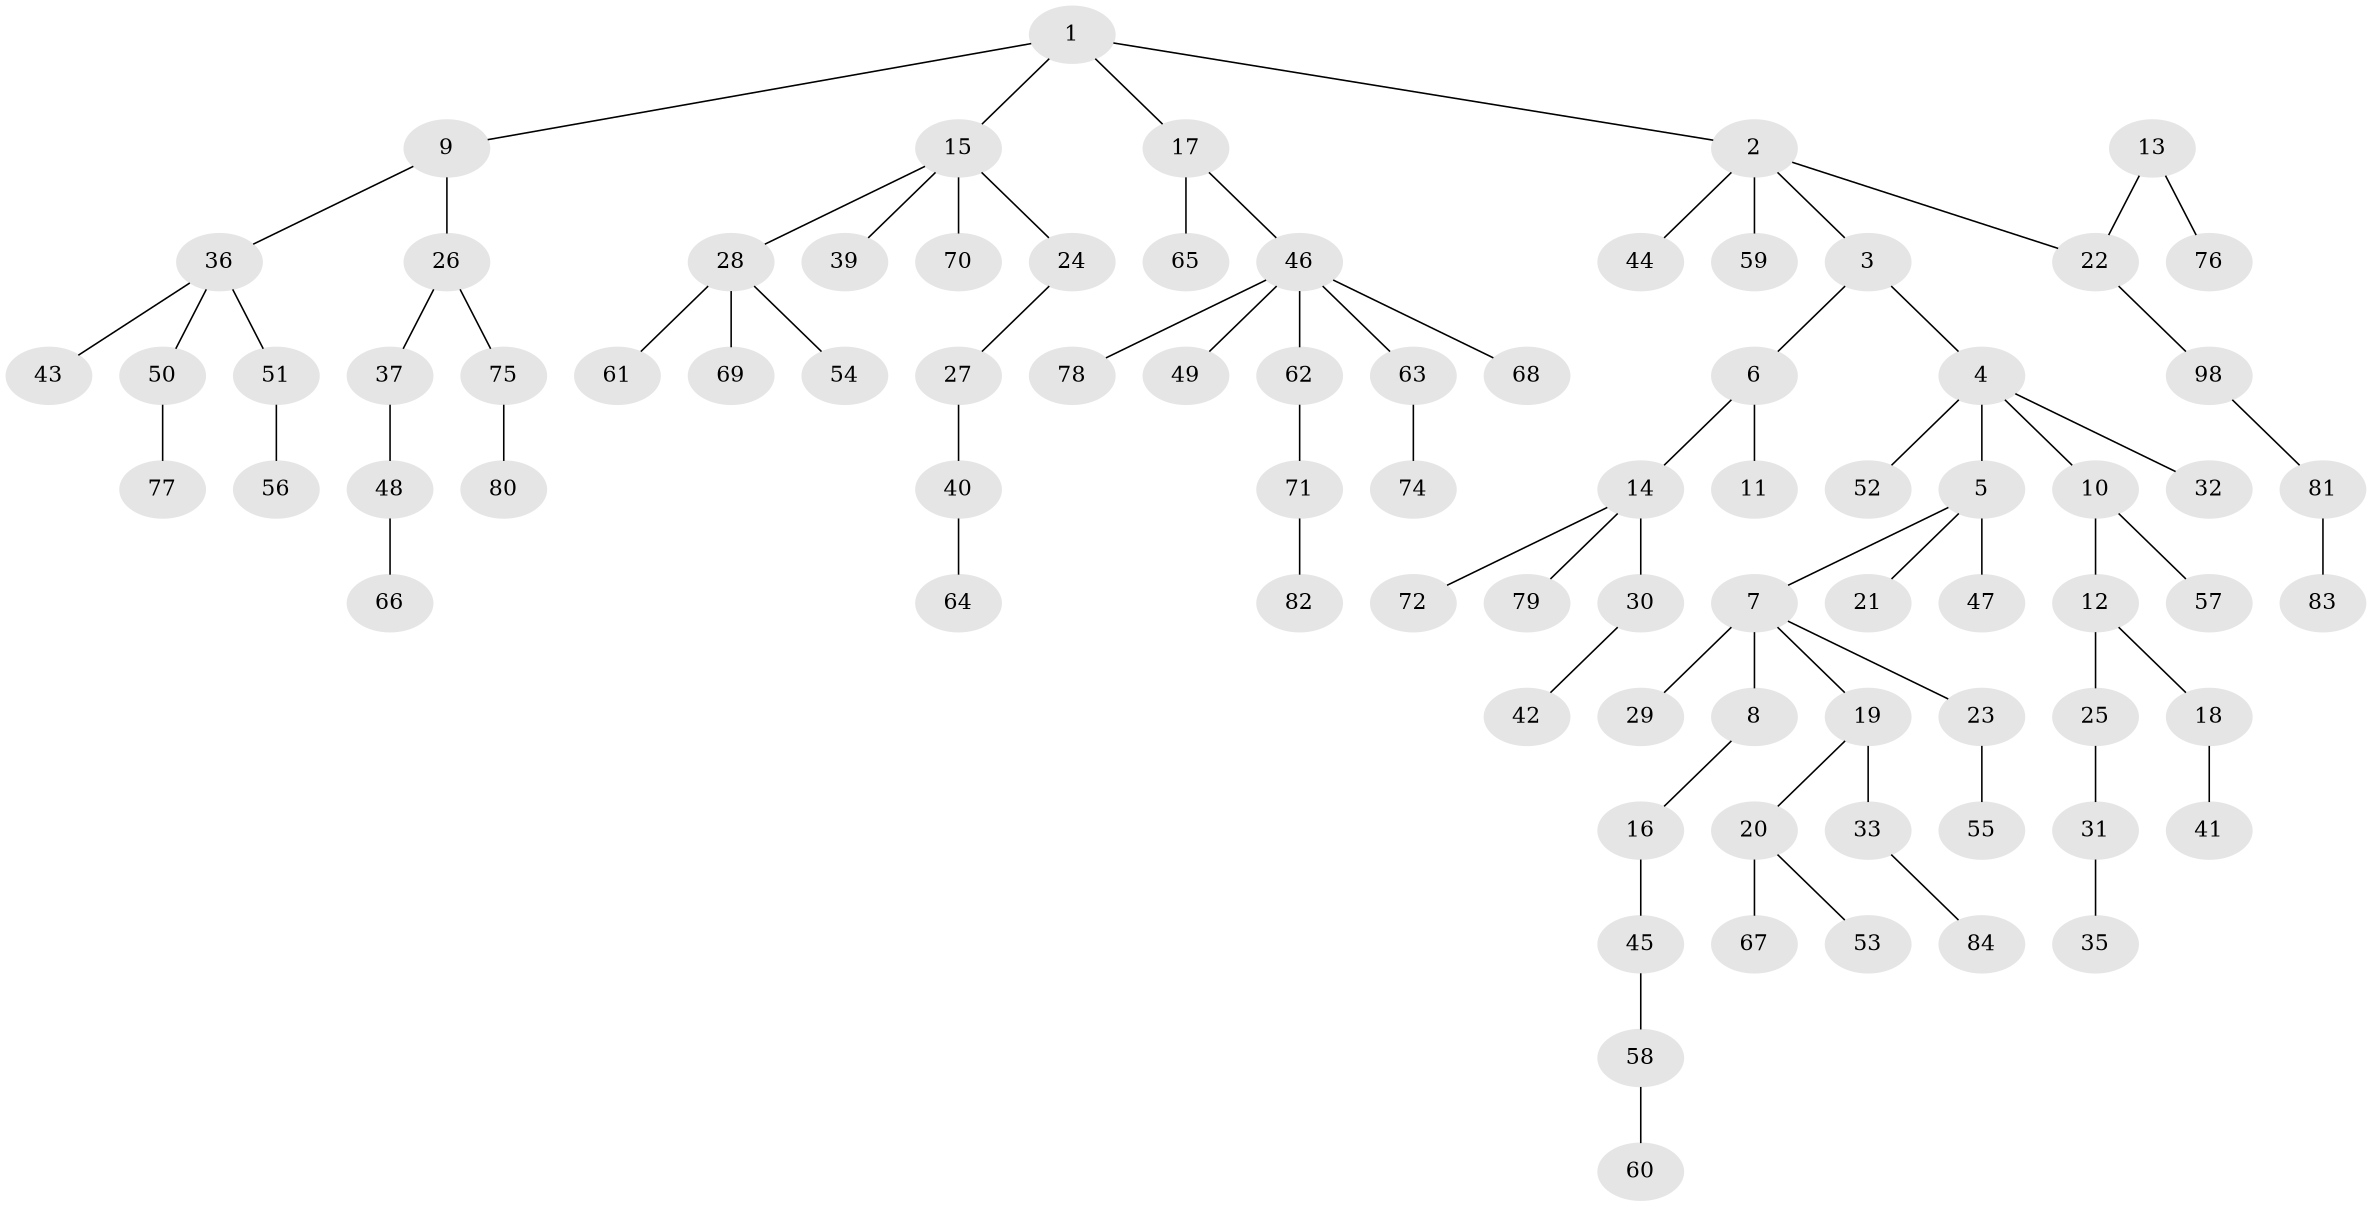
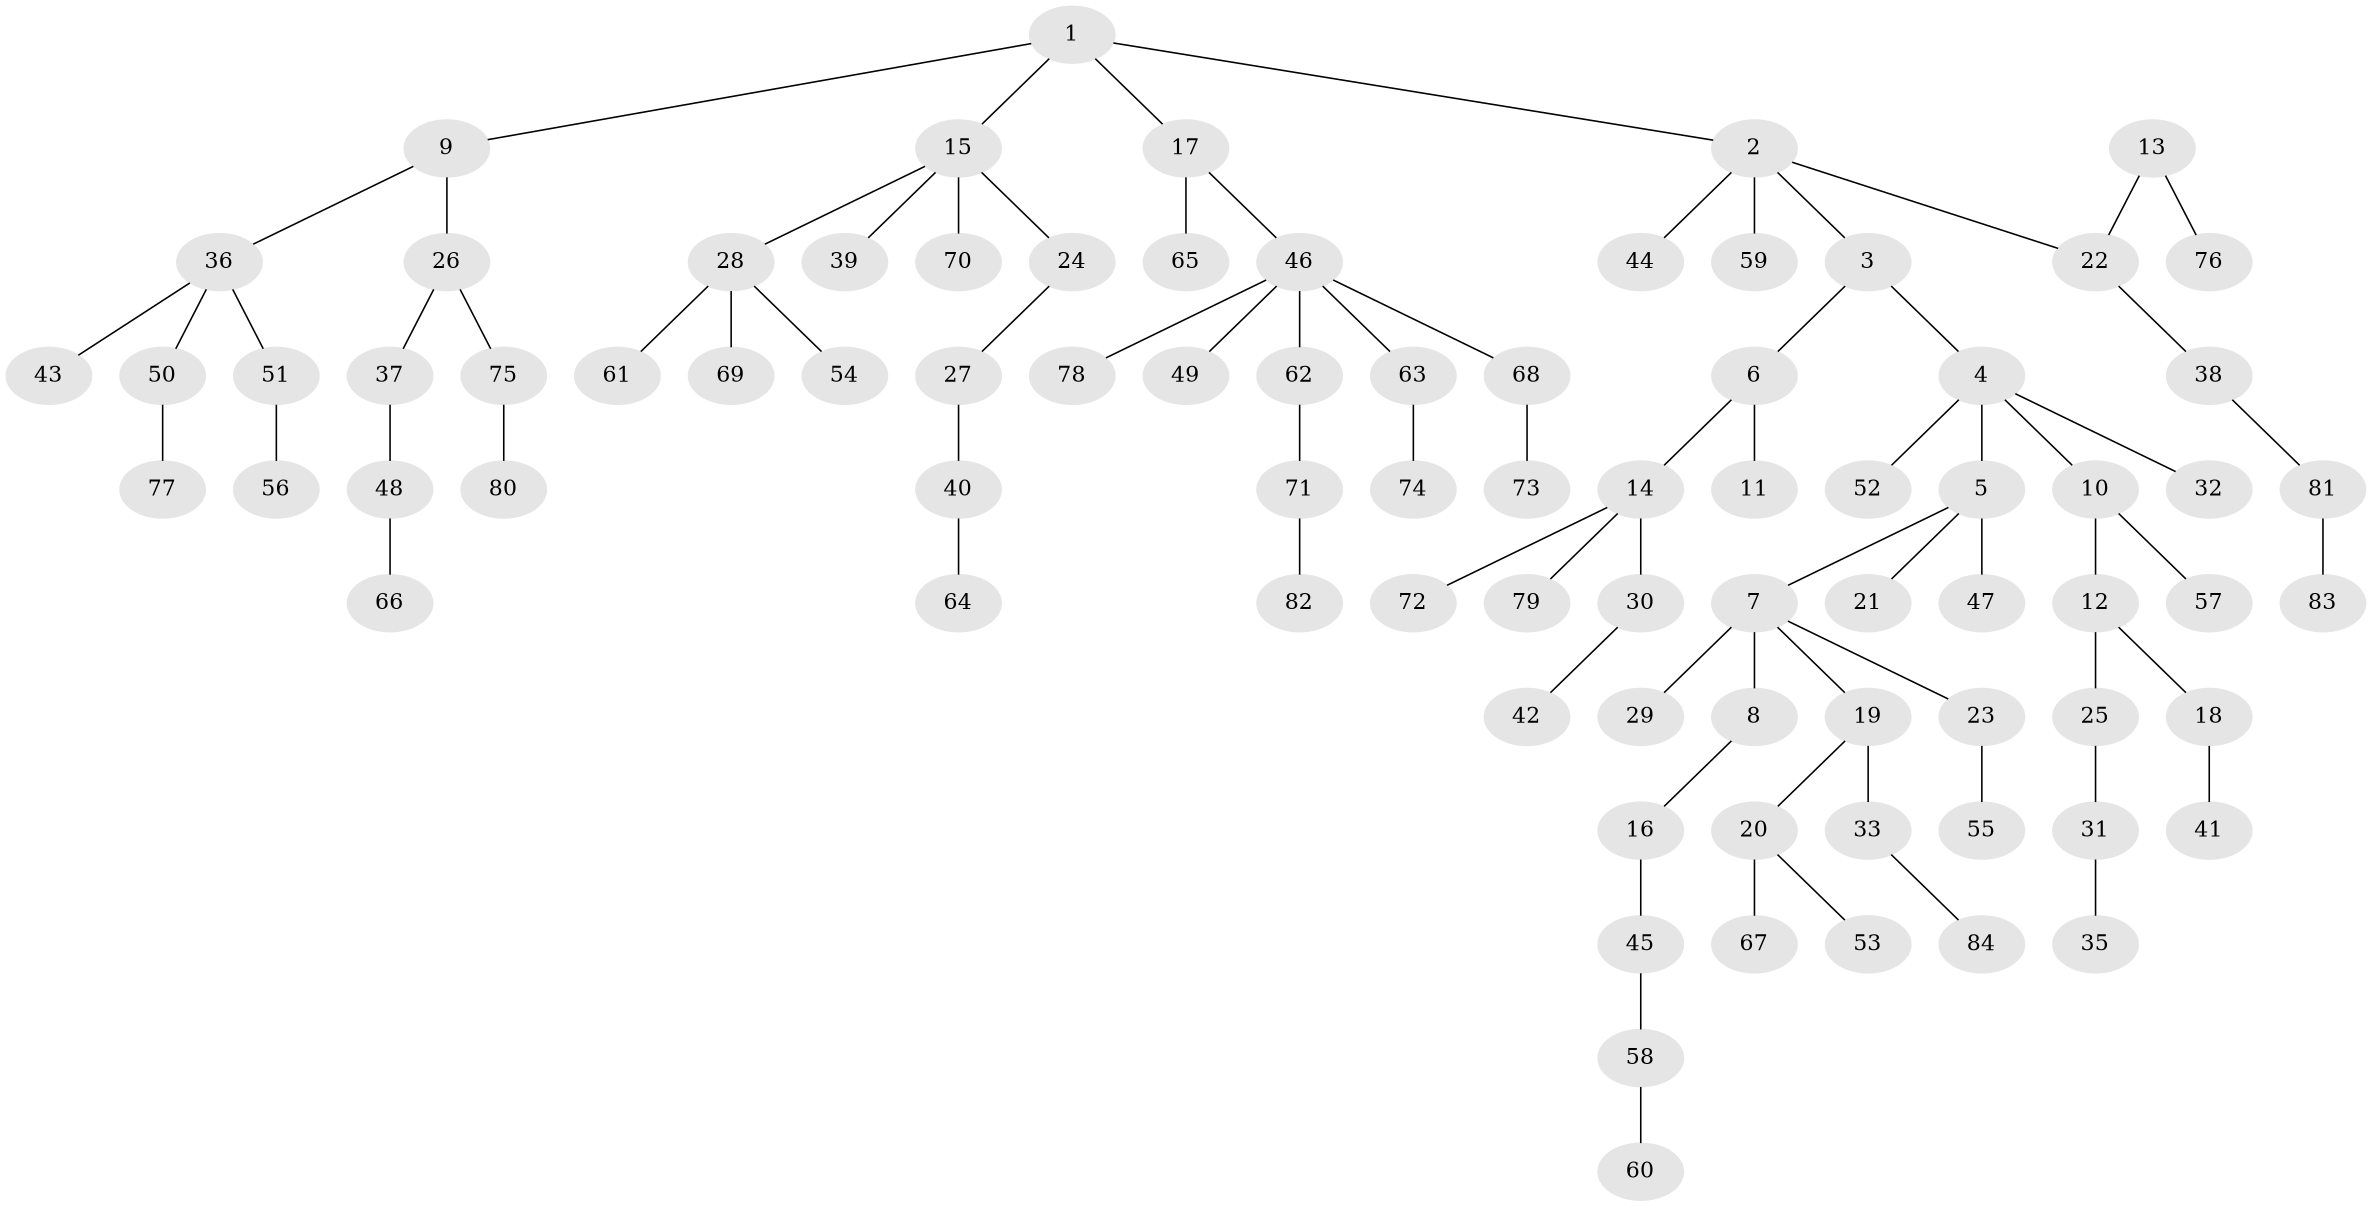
node "98": label "98" -> "38"
node "73": added
